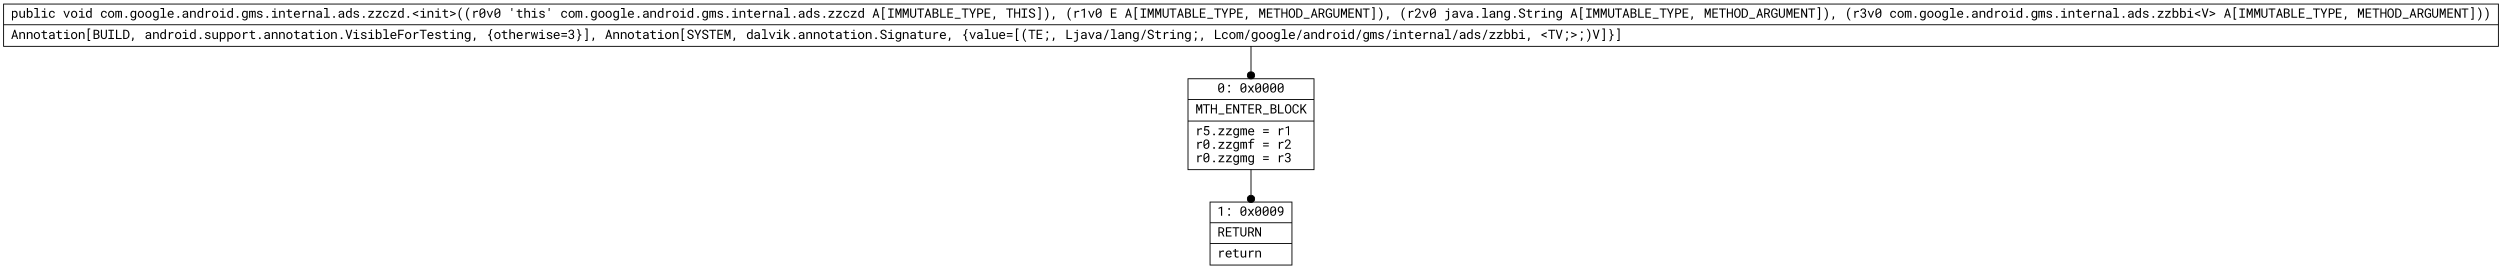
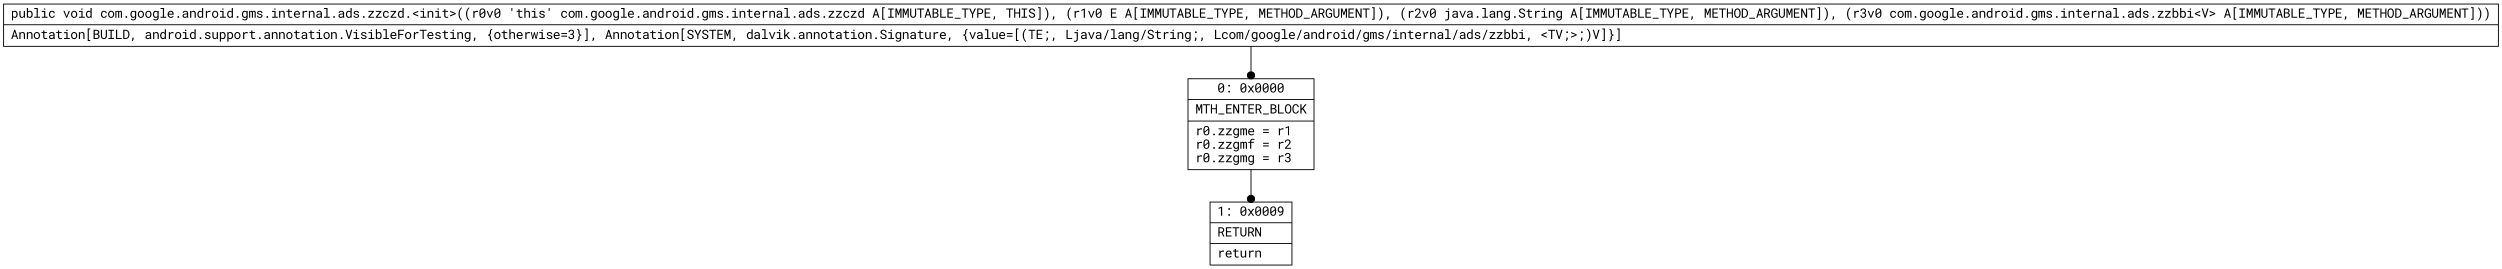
node "0: 0x0000": text "r5.zzgme = r1" -> "r0.zzgme = r1"
